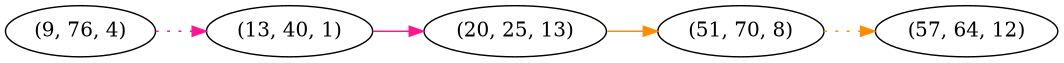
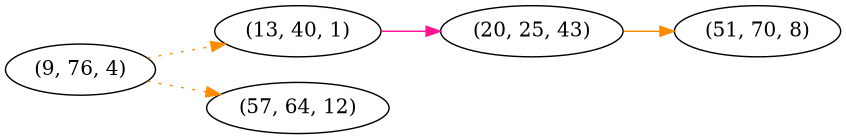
edge "(9, 76, 4)" -> "(13, 40, 1)": color deeppink -> darkorange
node "(20, 25, 13)": label "(20, 25, 13)" -> "(20, 25, 43)"
edge "(51, 70, 8)" -> "(57, 64, 12)": now "(9, 76, 4)" -> "(57, 64, 12)"
